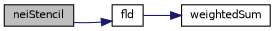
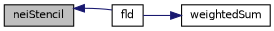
edge "neiStencil" -> "fld": reversed
